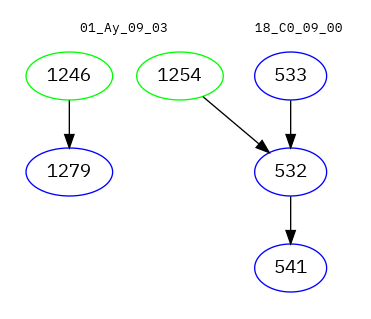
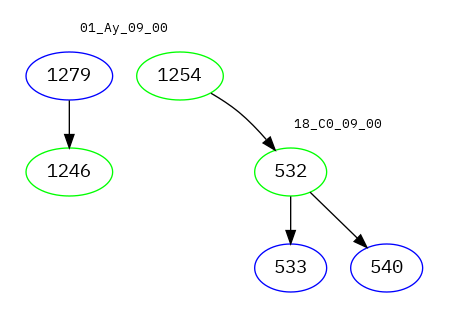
cluster "01_Ay_09_03": label "01_Ay_09_03" -> "01_Ay_09_00"
edge "1246" -> "1279": reversed
edge "533" -> "532": reversed
node "532": color blue -> green
node "541": label "541" -> "540"
